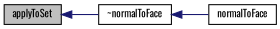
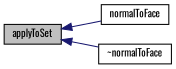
edge "normalToFace" -> "~normalToFace": now "normalToFace" -> "applyToSet"
